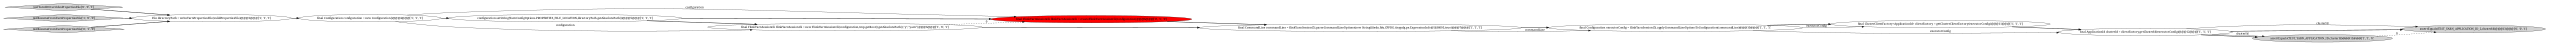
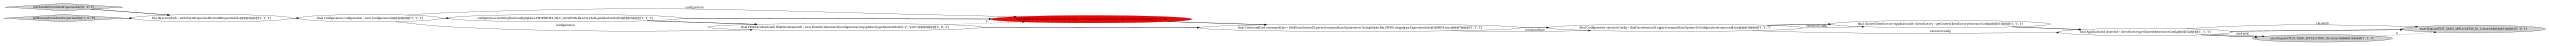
node "testResumeFromYarnPropertiesFile['0', '1', '0']": removed
